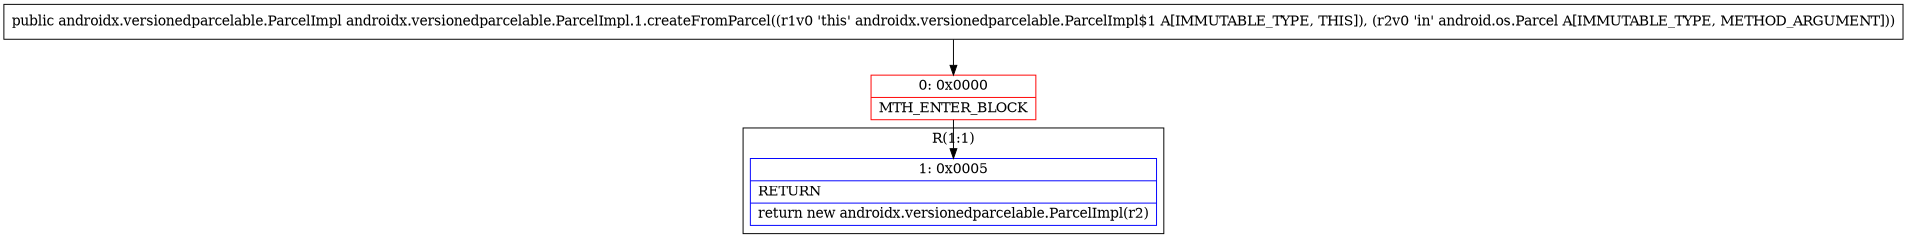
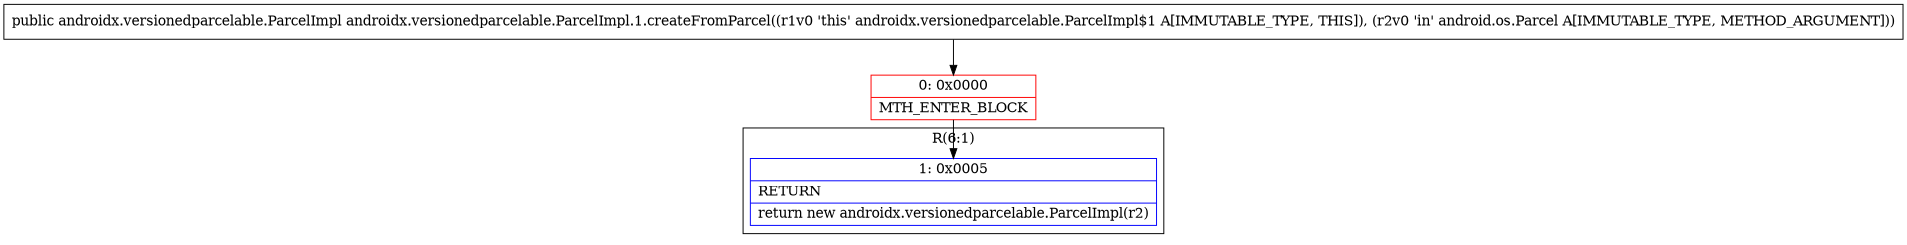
cluster "R(1:1)": label "R(1:1)" -> "R(6:1)"
